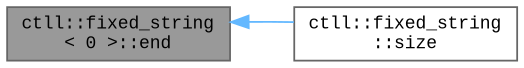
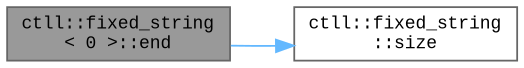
edge "ctll::fixed_string ::size" -> "ctll::fixed_string < 0 >::end": reversed
